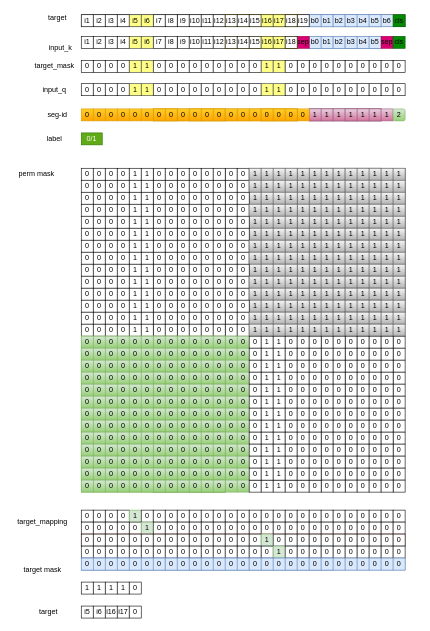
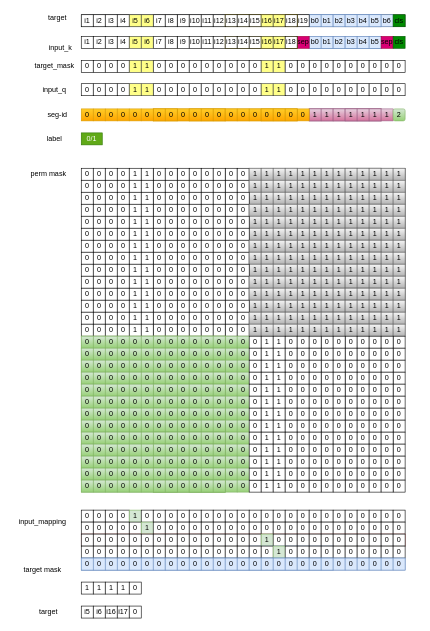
node "perm mask": moved (36, 174) -> (48, 174)
node "target_mapping": label "target_mapping" -> "input_mapping"
